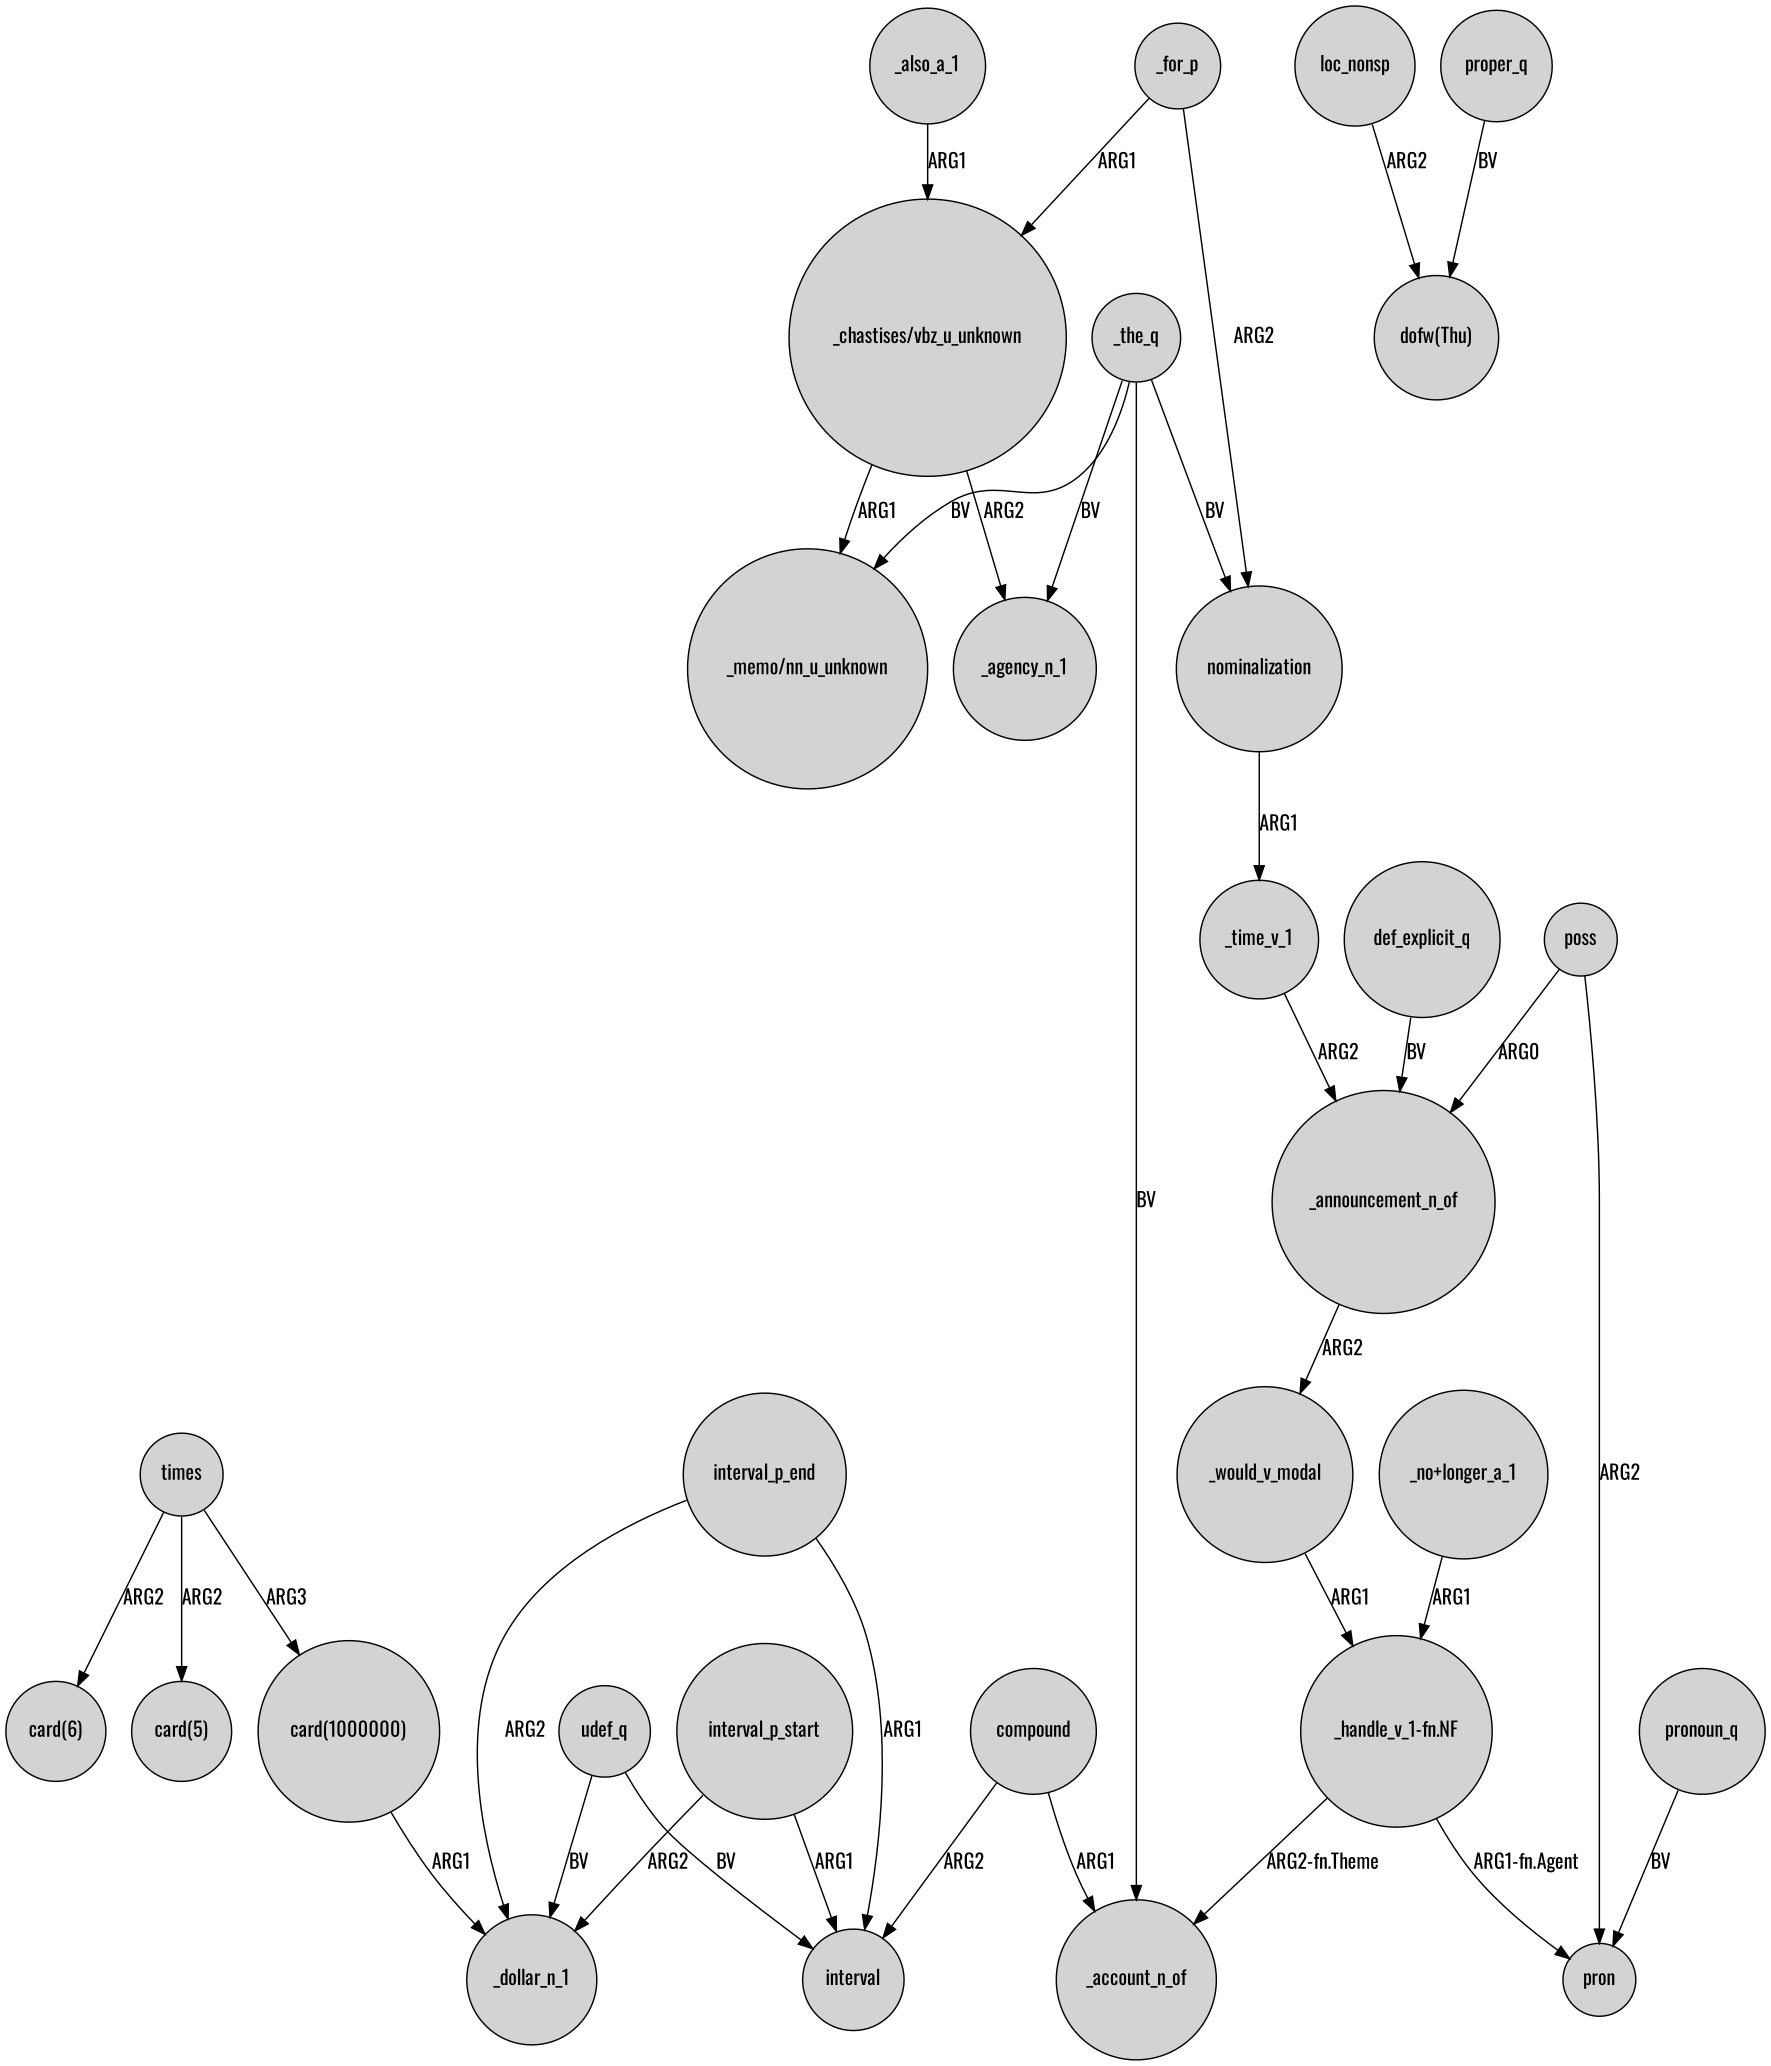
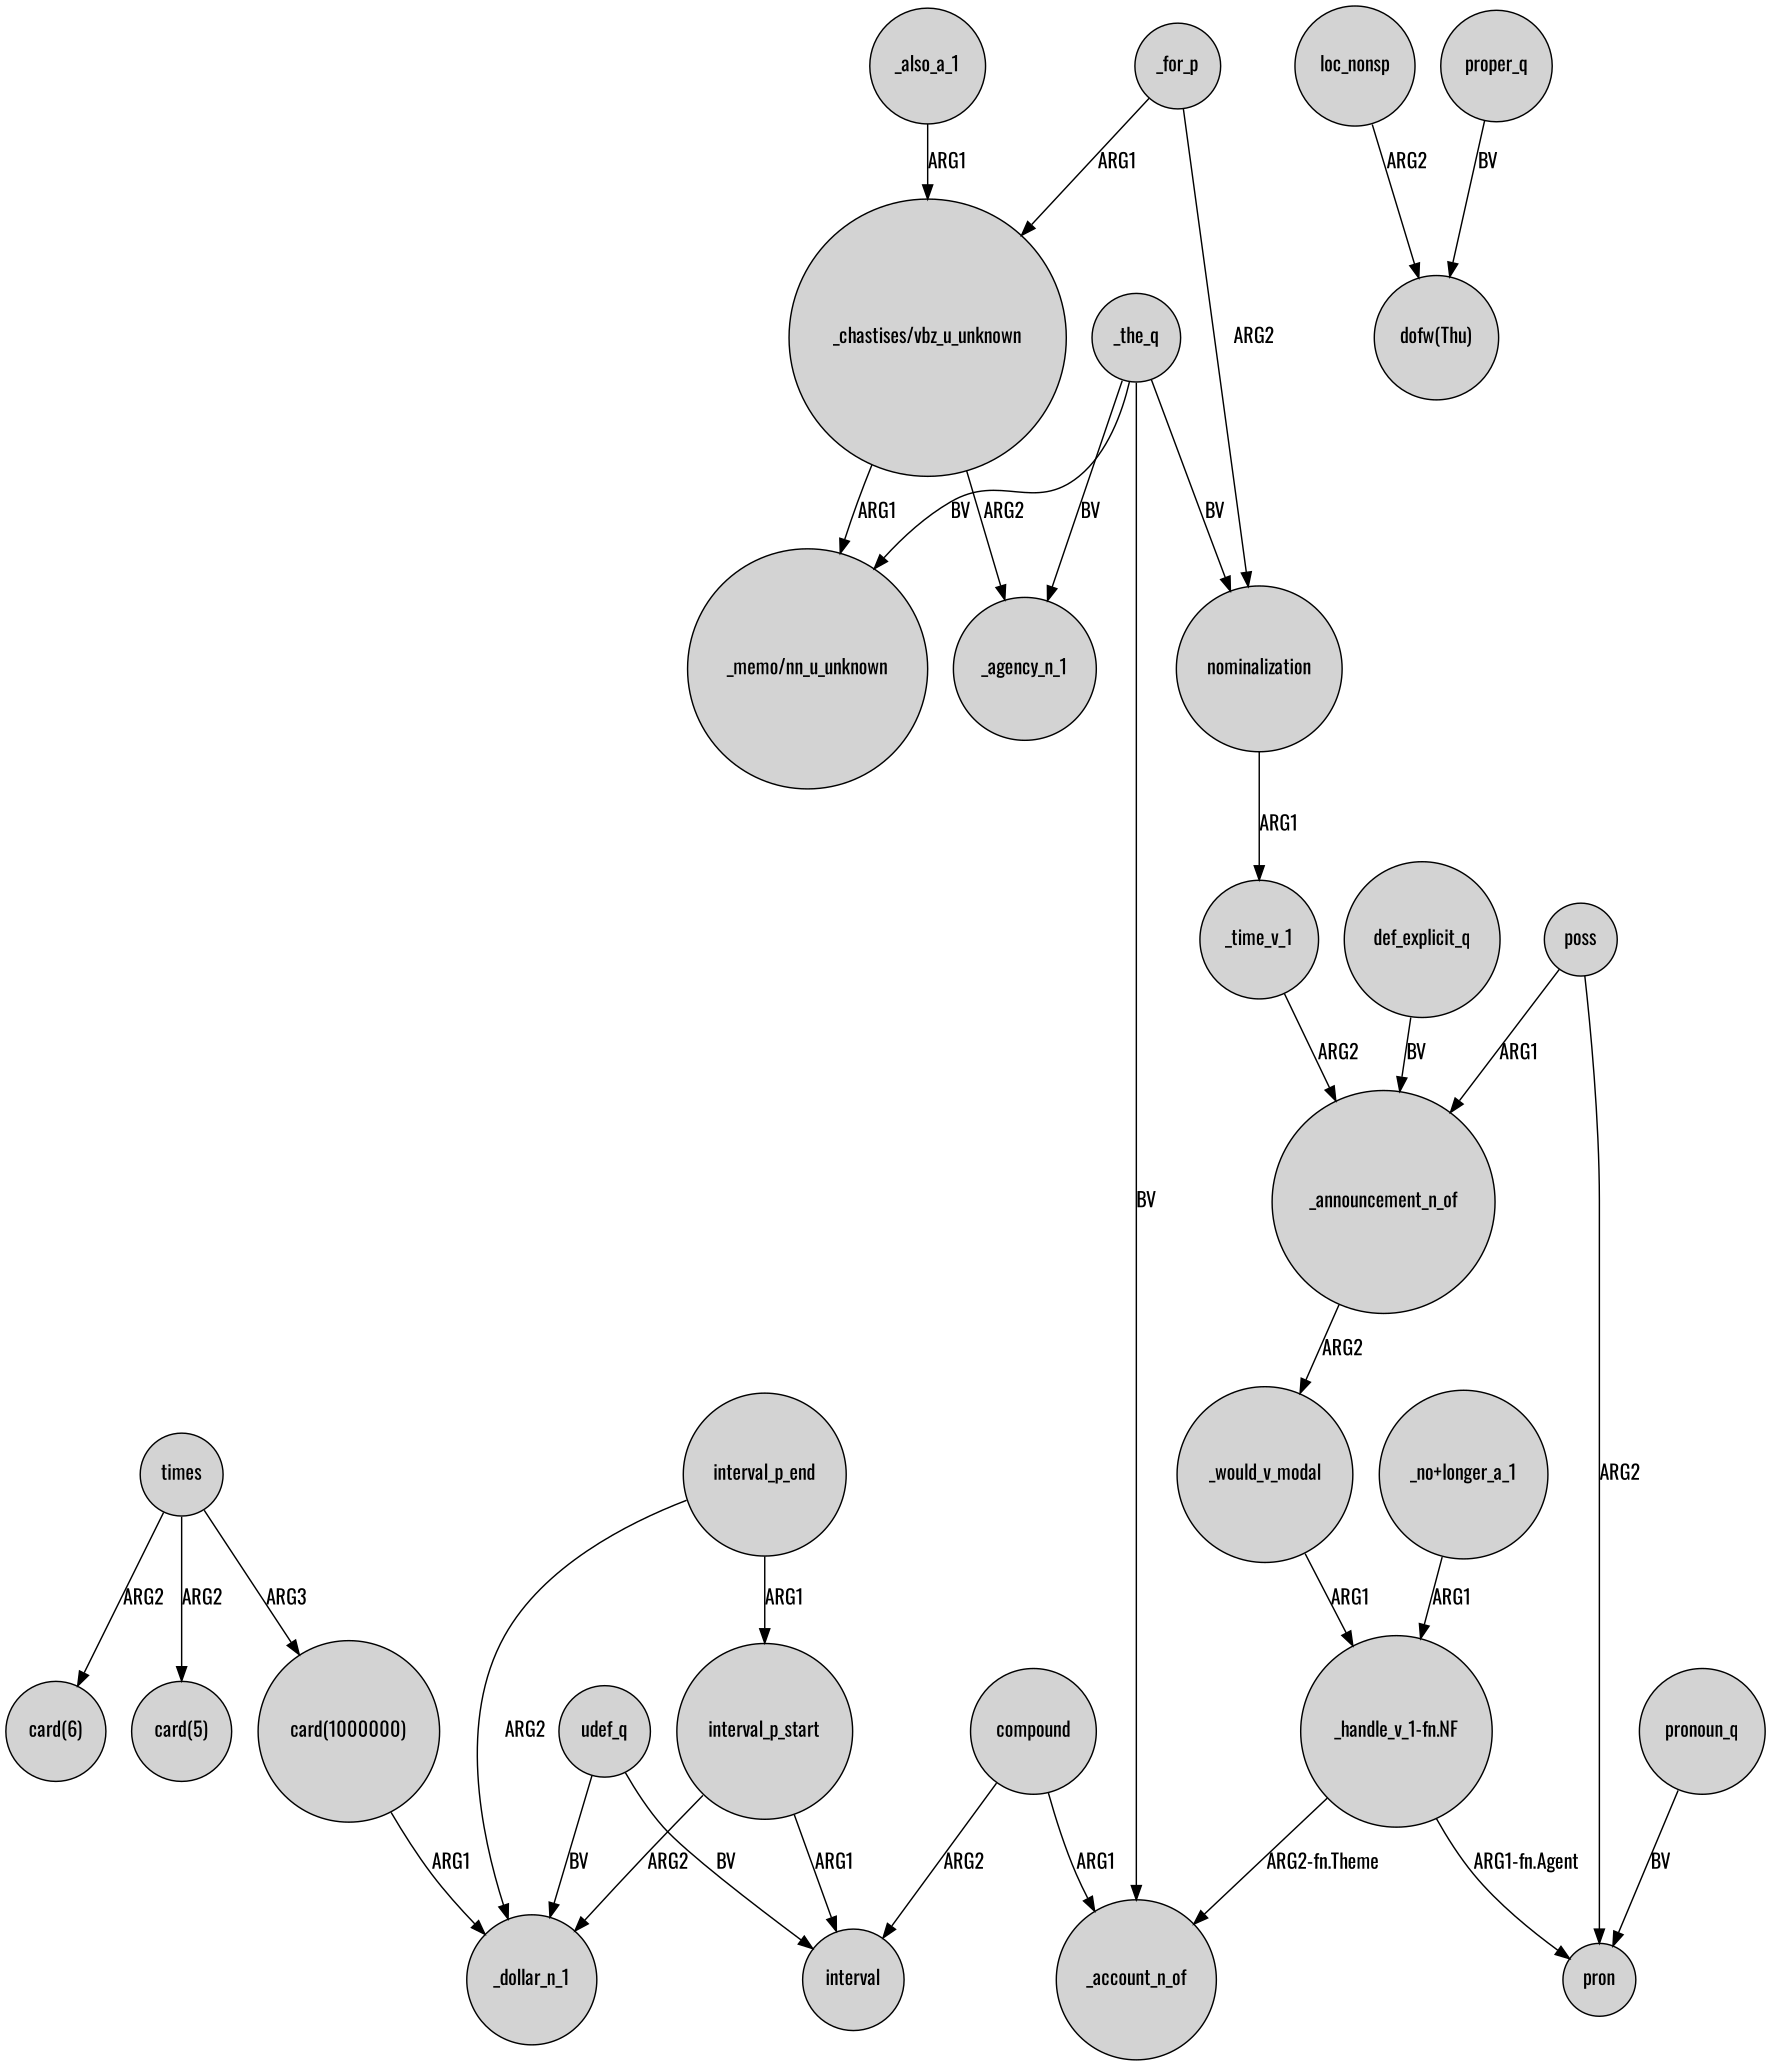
edge "poss" -> "_announcement_n_of": label "ARG0" -> "ARG1"
edge "interval_p_end" -> "interval": now "interval_p_end" -> "interval_p_start"
